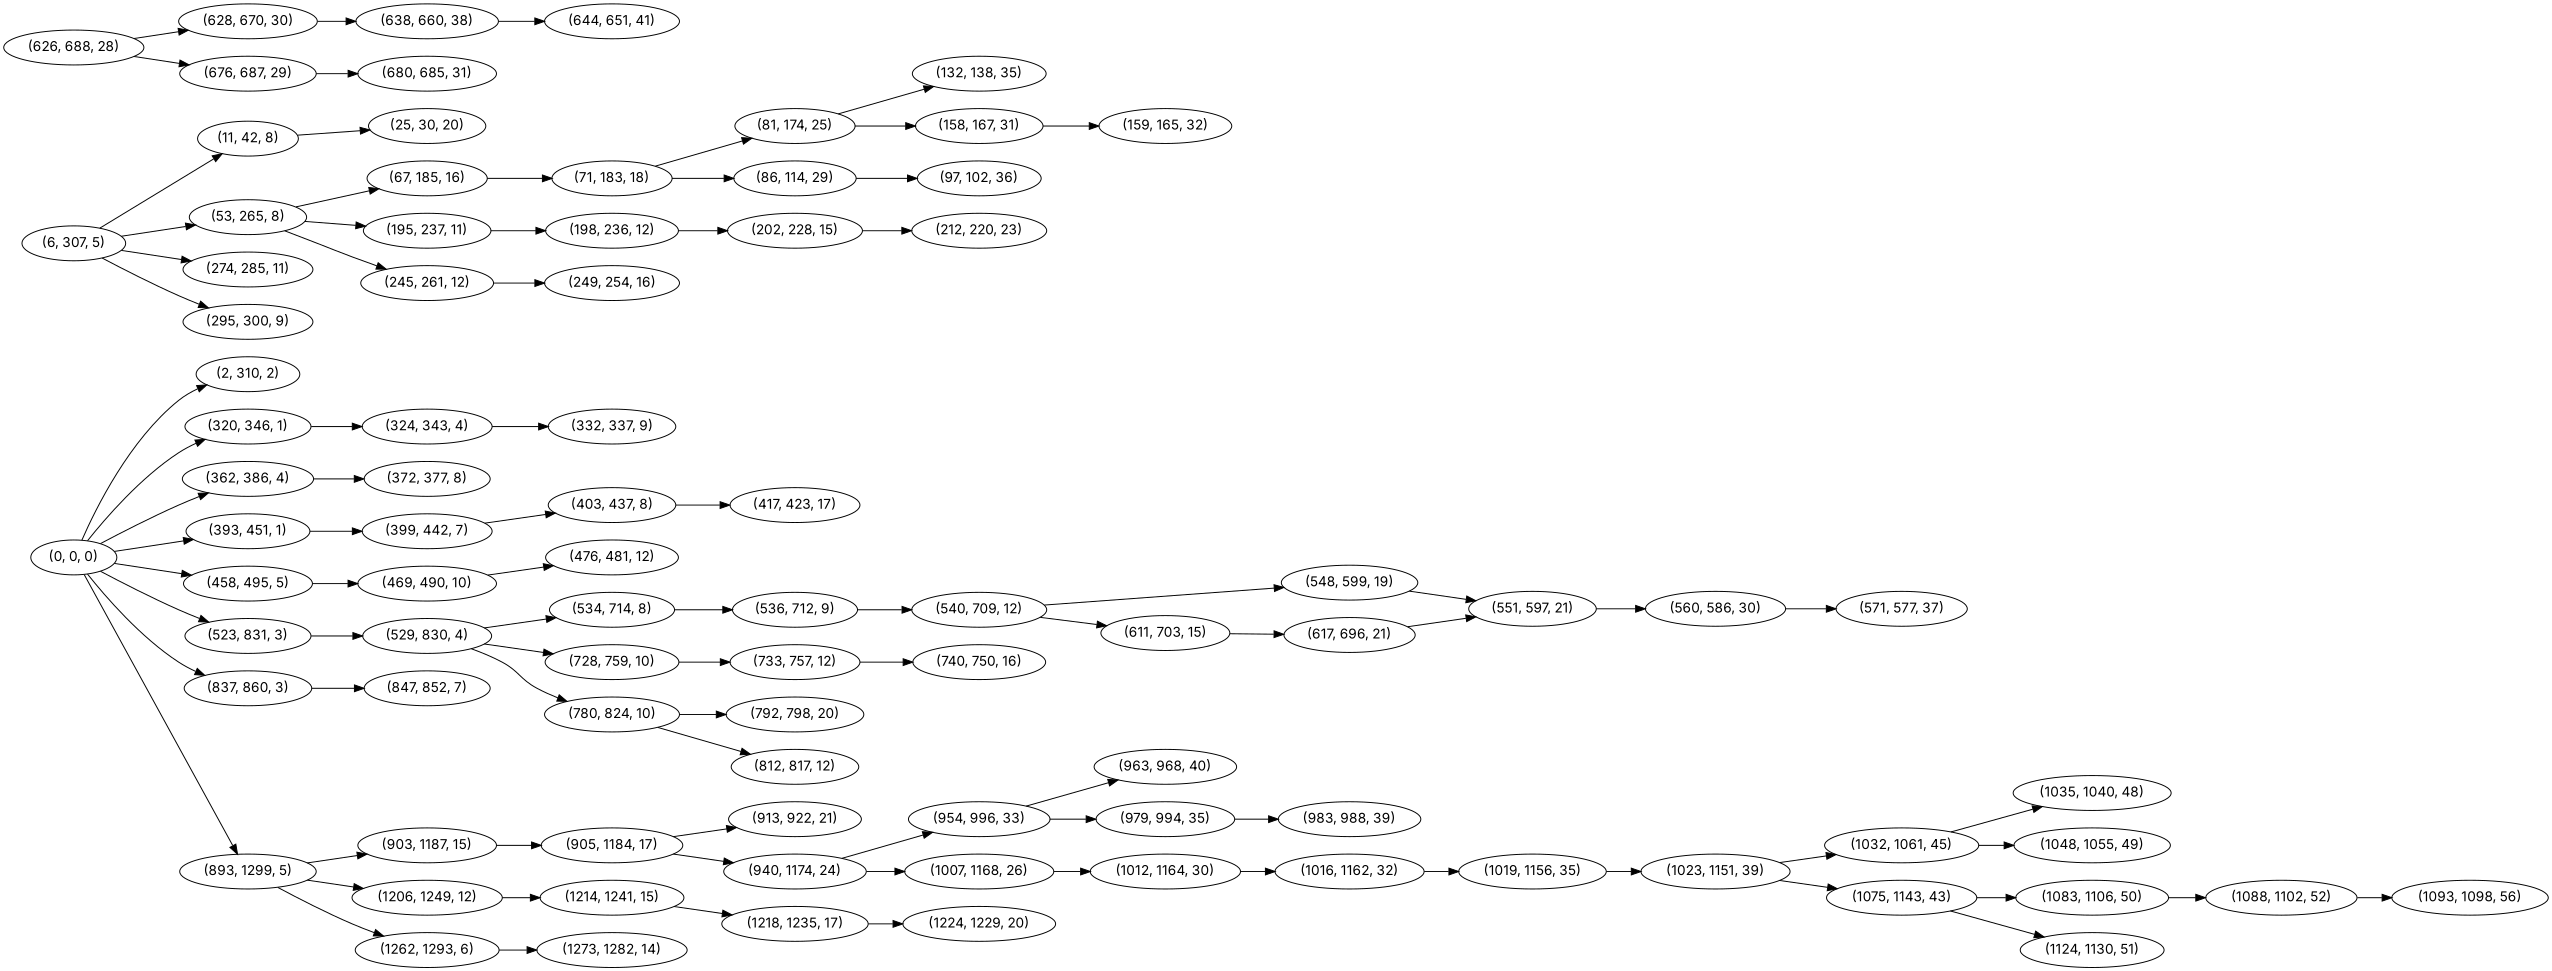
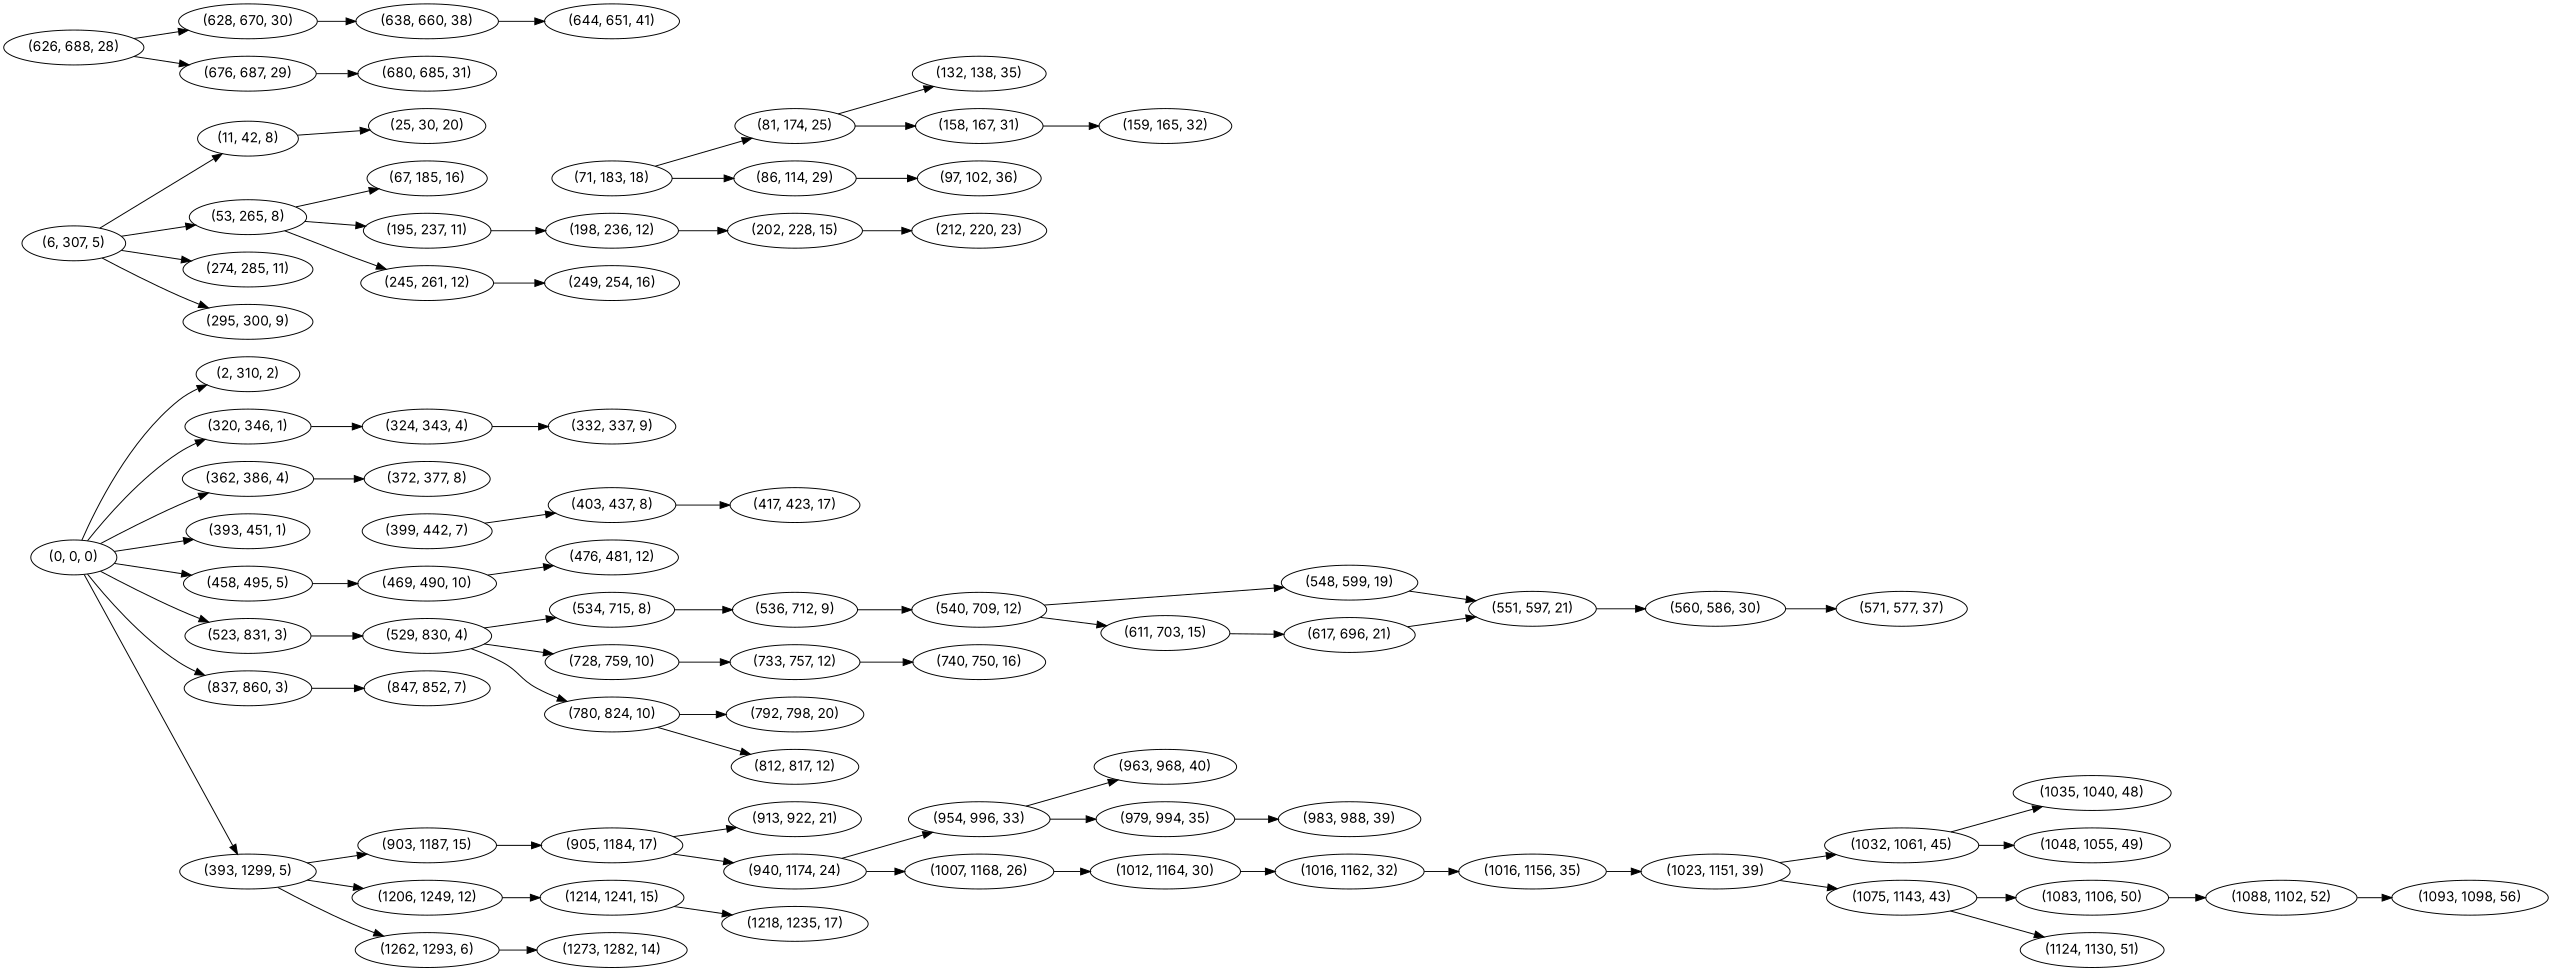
edge "(67, 185, 16)" -> "(71, 183, 18)": removed
edge "(393, 451, 1)" -> "(399, 442, 7)": removed
node "(534, 714, 8)": label "(534, 714, 8)" -> "(534, 715, 8)"
node "(893, 1299, 5)": label "(893, 1299, 5)" -> "(393, 1299, 5)"
node "(1019, 1156, 35)": label "(1019, 1156, 35)" -> "(1016, 1156, 35)"
node "(1224, 1229, 20)": removed
